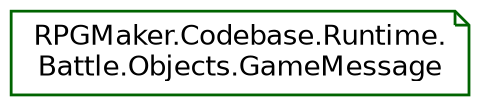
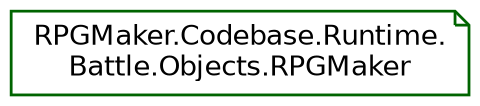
node "RPGMaker.Codebase.Runtime. Battle.Objects.GameMessage": label "RPGMaker.Codebase.Runtime. Battle.Objects.GameMessage" -> "RPGMaker.Codebase.Runtime. Battle.Objects.RPGMaker"
